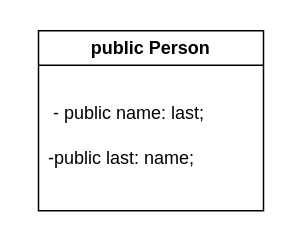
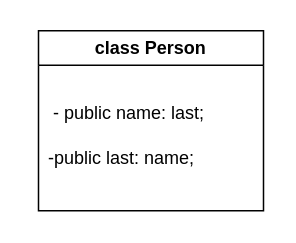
node "public Person": label "public Person" -> "class Person"
